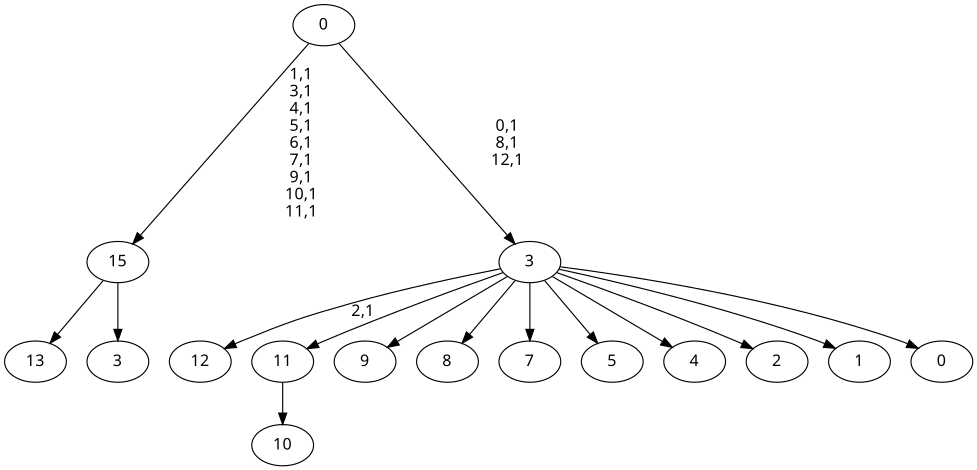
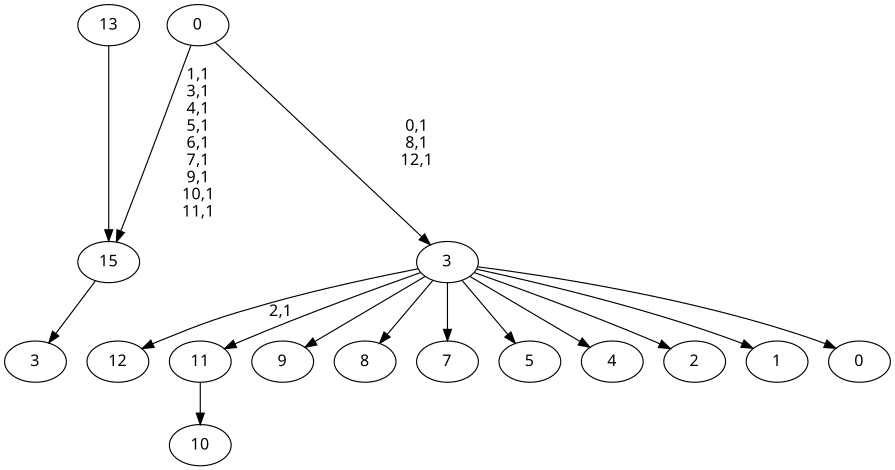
edge "15" -> "13": reversed
